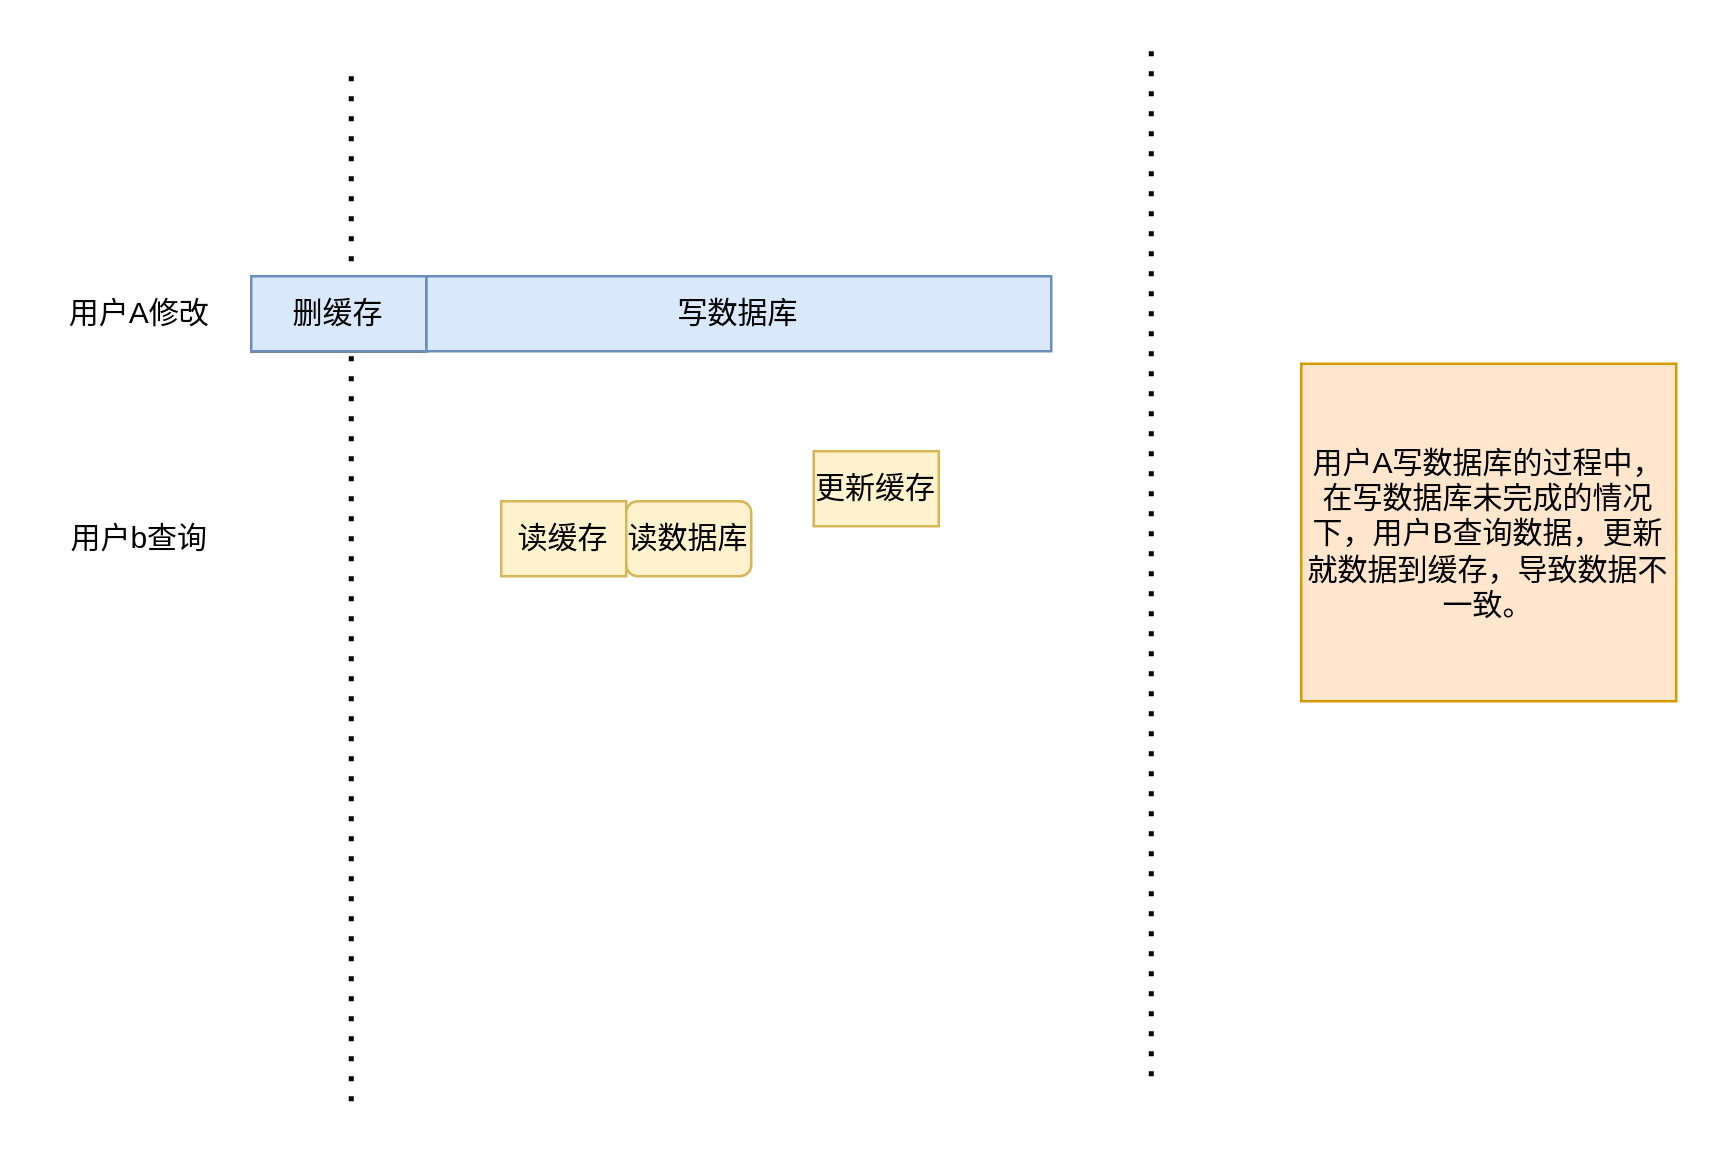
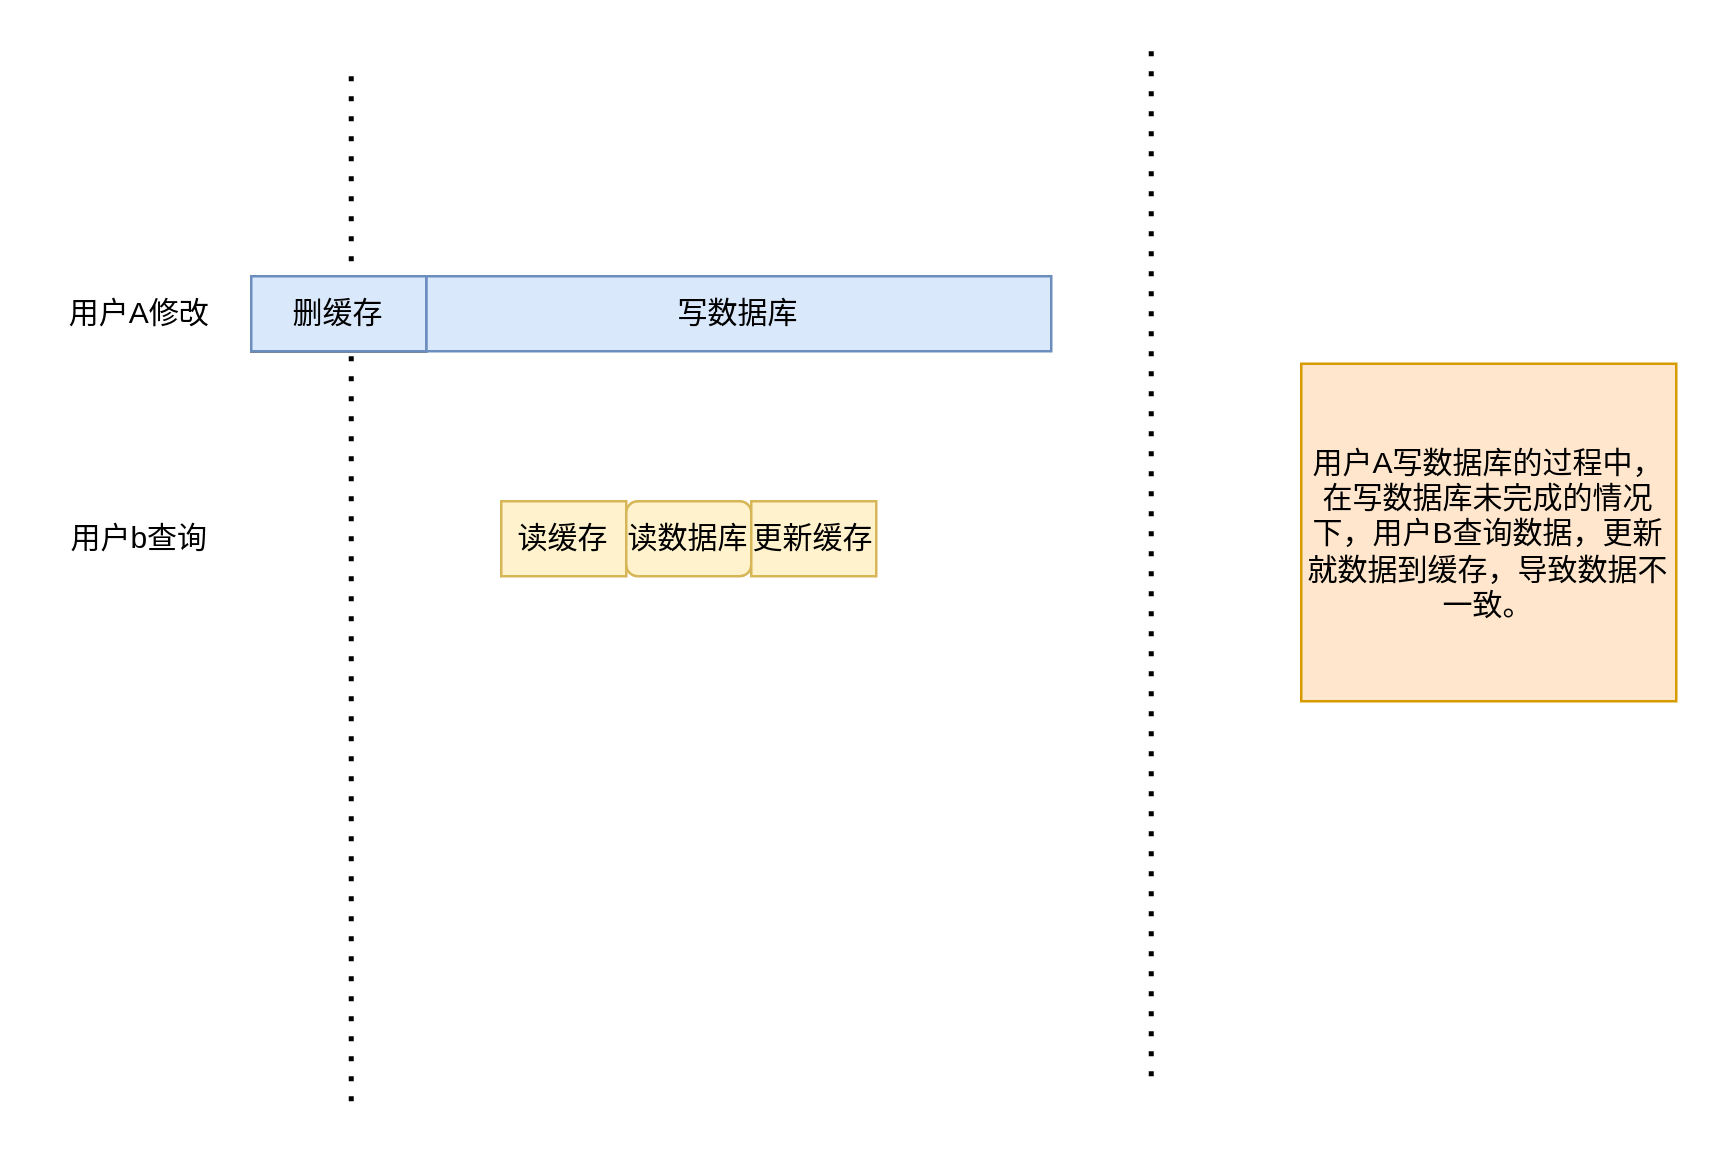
node "更新缓存": moved (876, 489) -> (814, 539)
